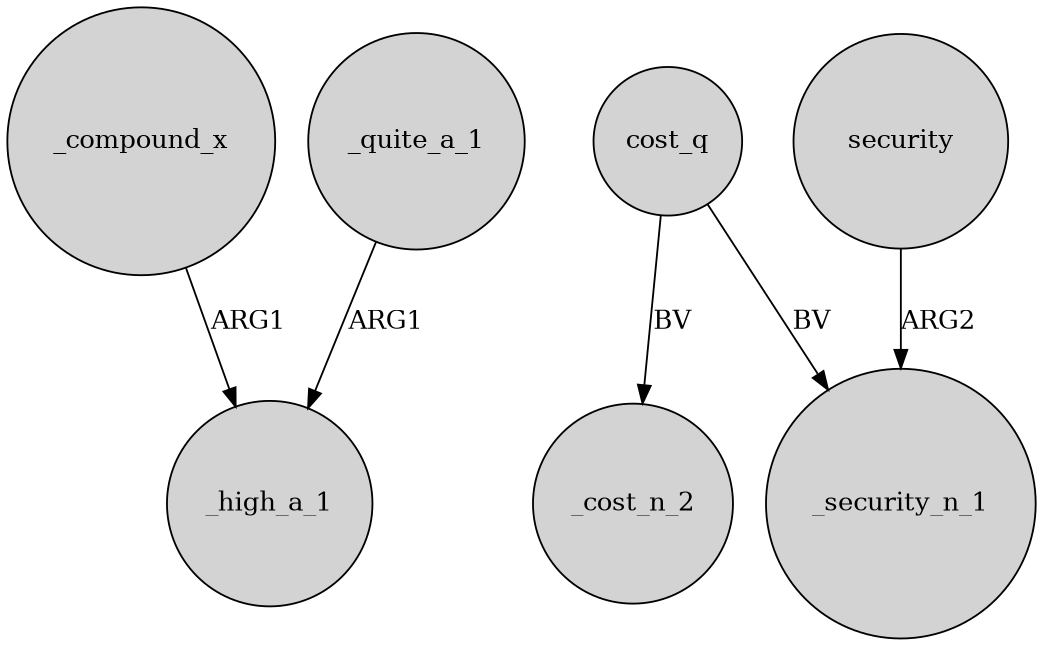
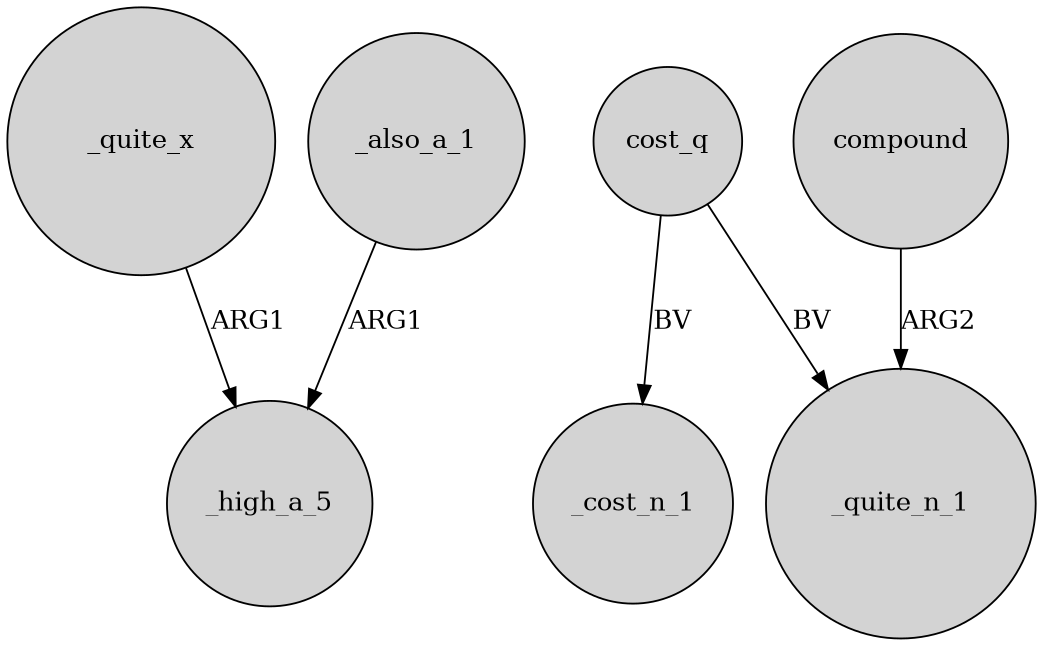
node "_compound_x": label "_compound_x" -> "_quite_x"
node "_quite_a_1": label "_quite_a_1" -> "_also_a_1"
node "security": label "security" -> "compound"
node "_high_a_1": label "_high_a_1" -> "_high_a_5"
node "_cost_n_2": label "_cost_n_2" -> "_cost_n_1"
node "_security_n_1": label "_security_n_1" -> "_quite_n_1"
